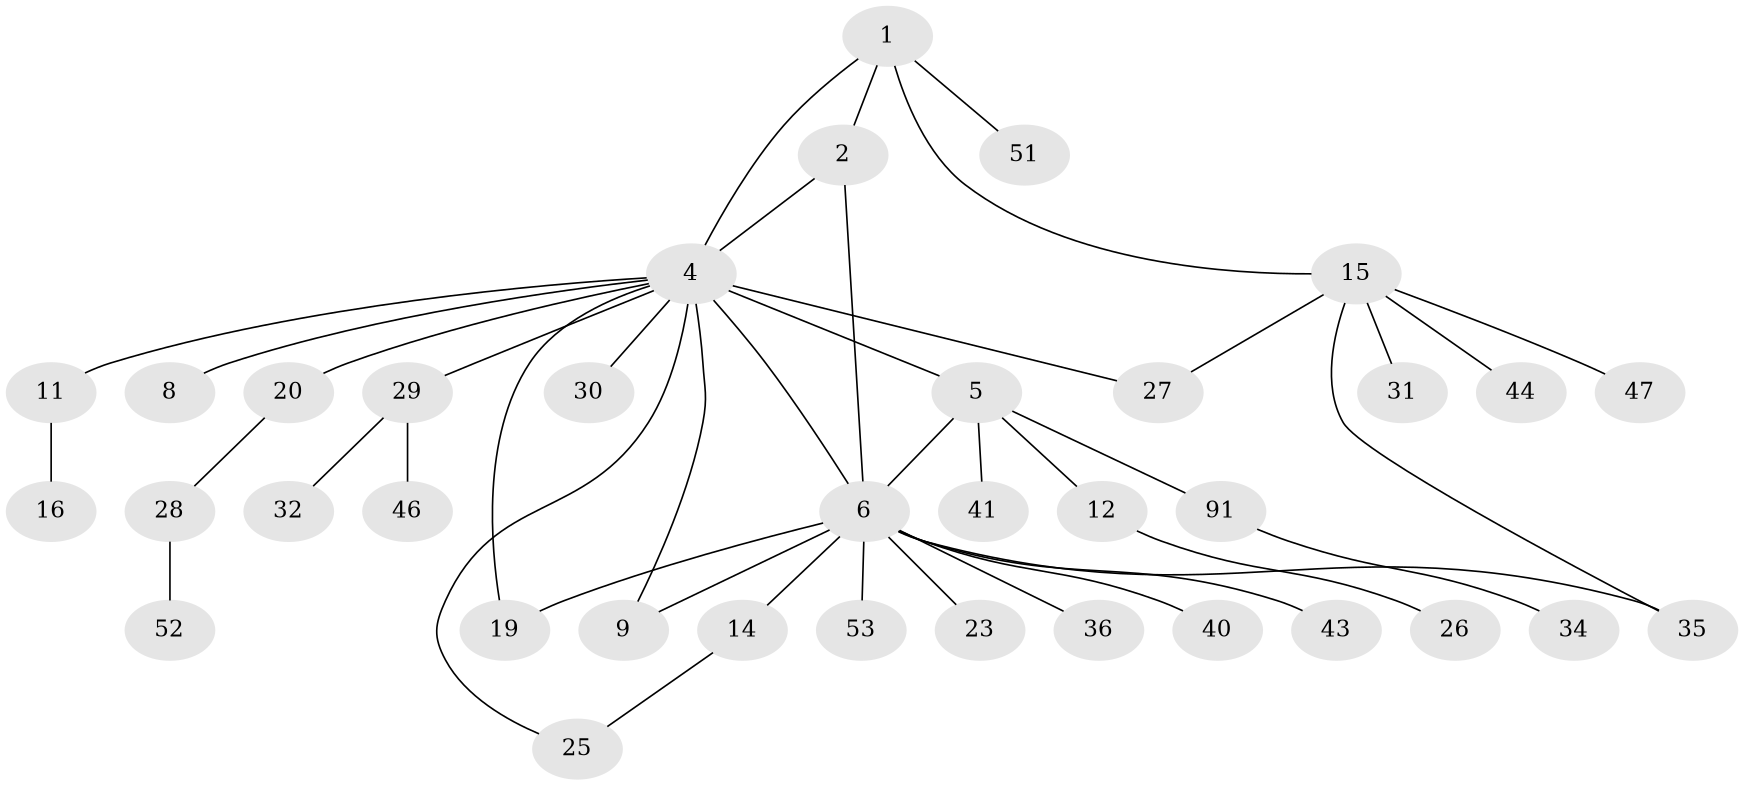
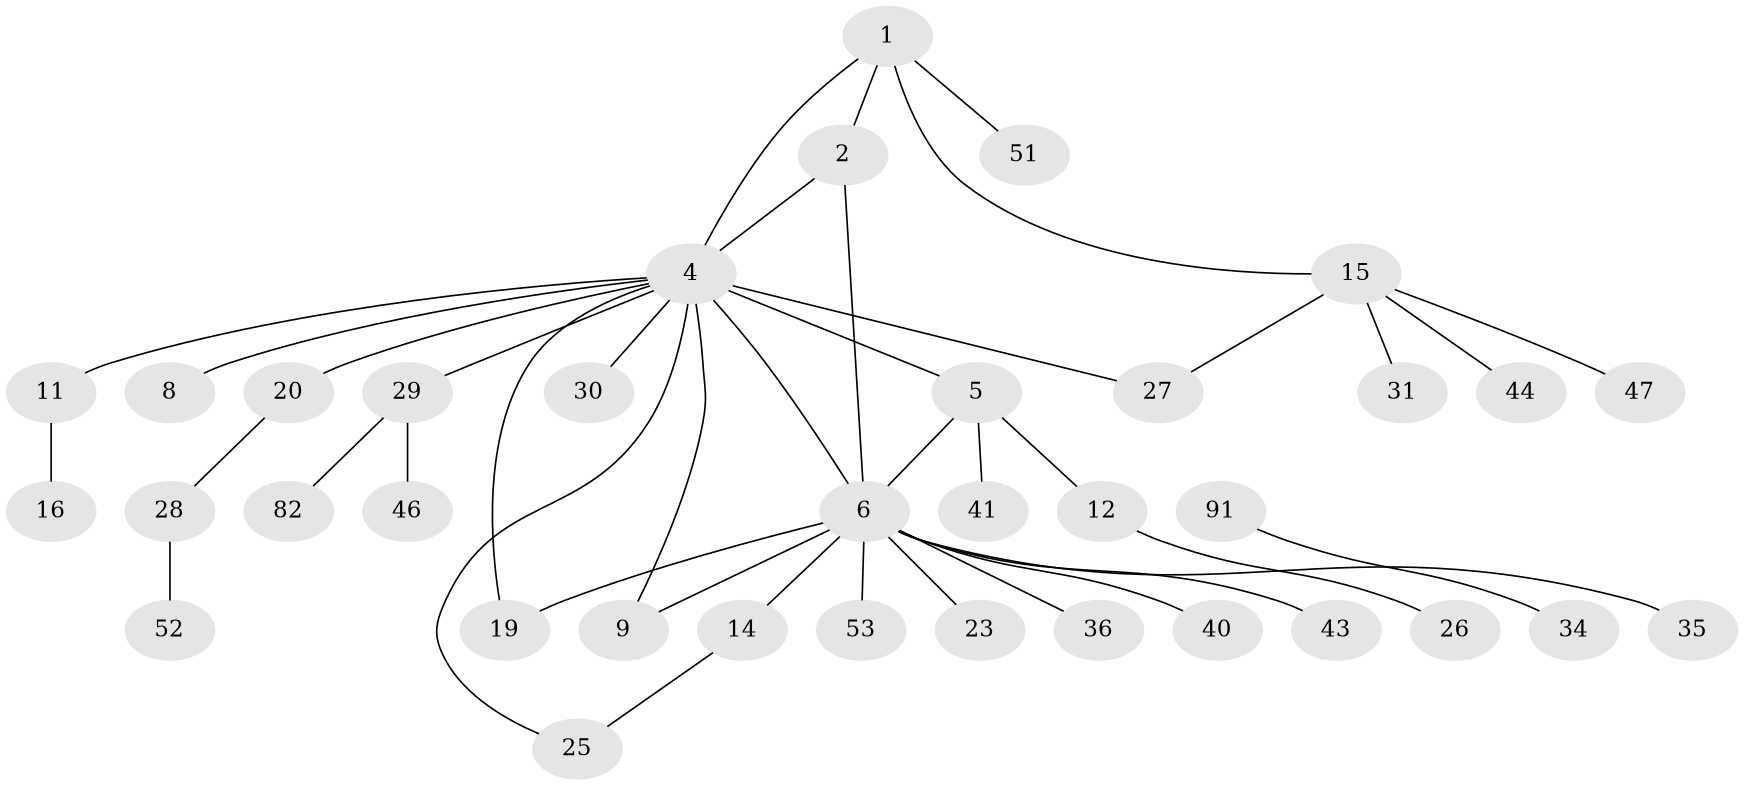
edge "5" -- "91": removed
edge "15" -- "35": removed
node "32": label "32" -> "82"
